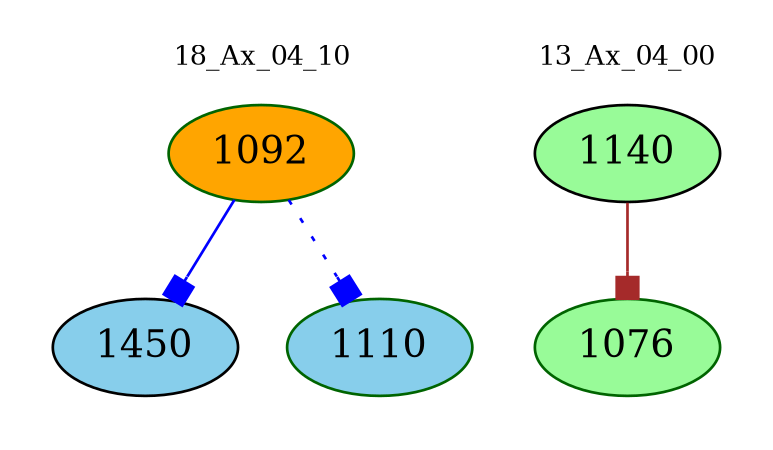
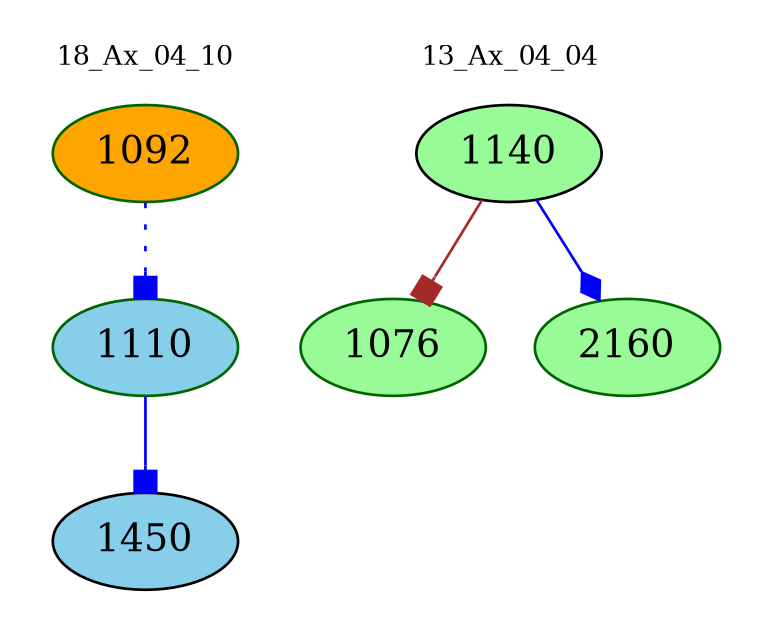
cluster "13_Ax_04_00": label "13_Ax_04_00" -> "13_Ax_04_04"
edge "1092" -> "1450": now "1110" -> "1450"
node "2160": added
